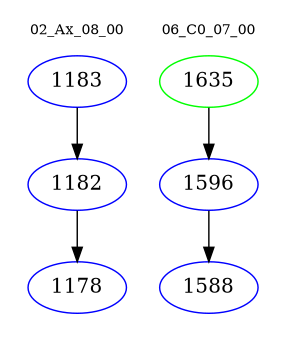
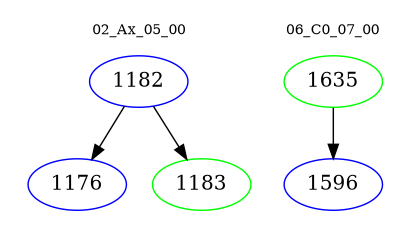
cluster "02_Ax_08_00": label "02_Ax_08_00" -> "02_Ax_05_00"
node "1183": color blue -> green
edge "1183" -> "1182": reversed
node "1178": label "1178" -> "1176"
node "1588": removed
